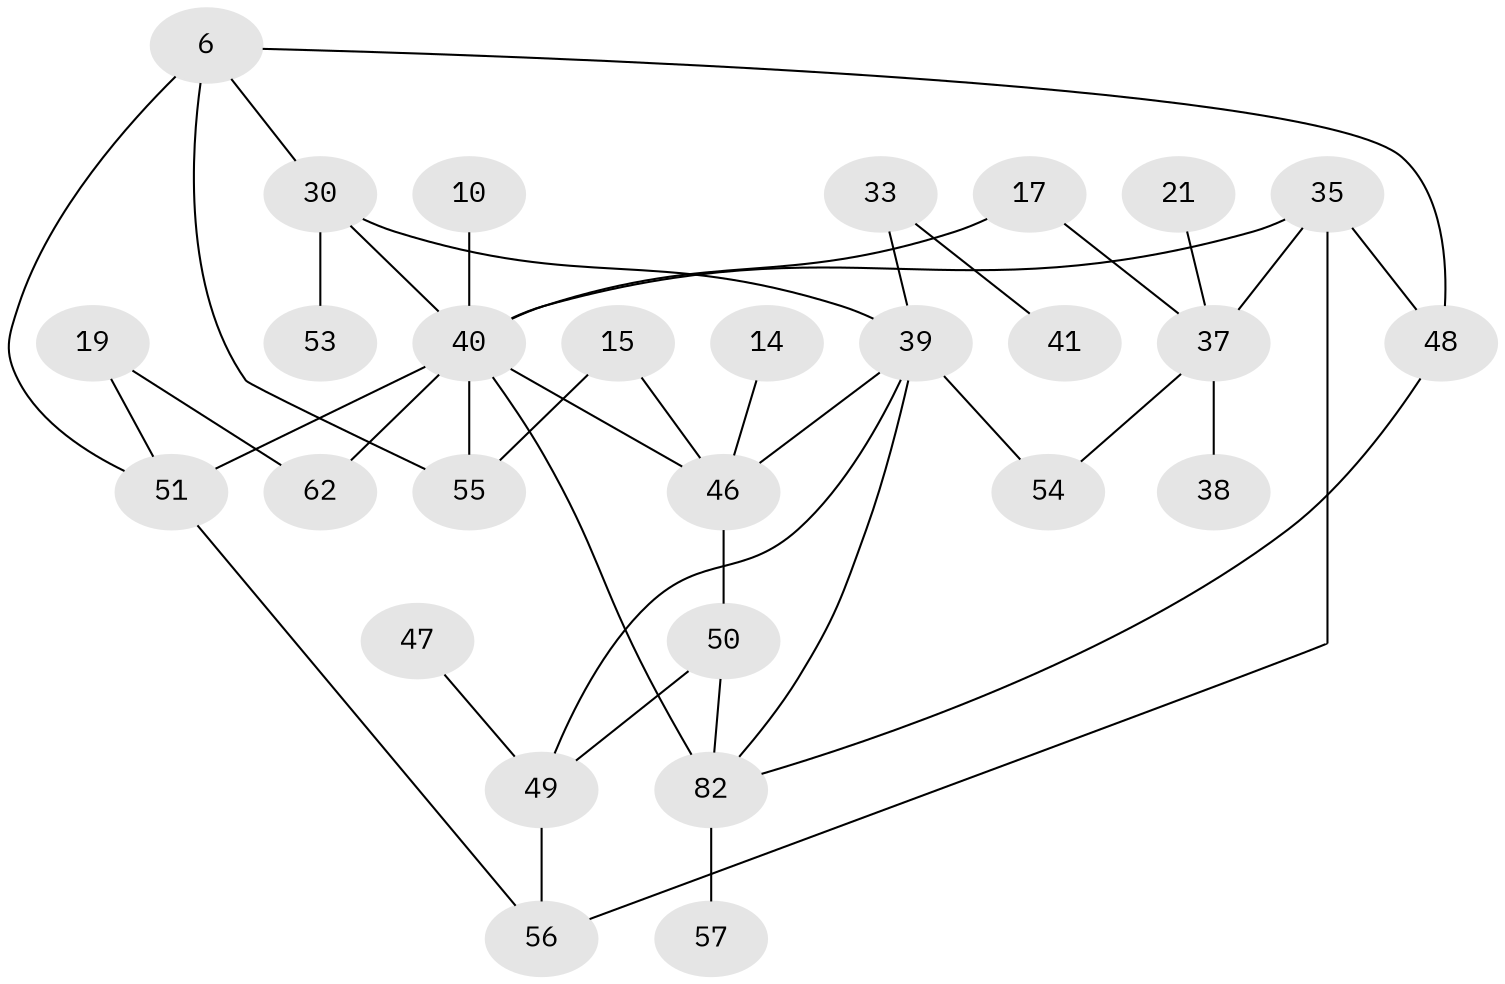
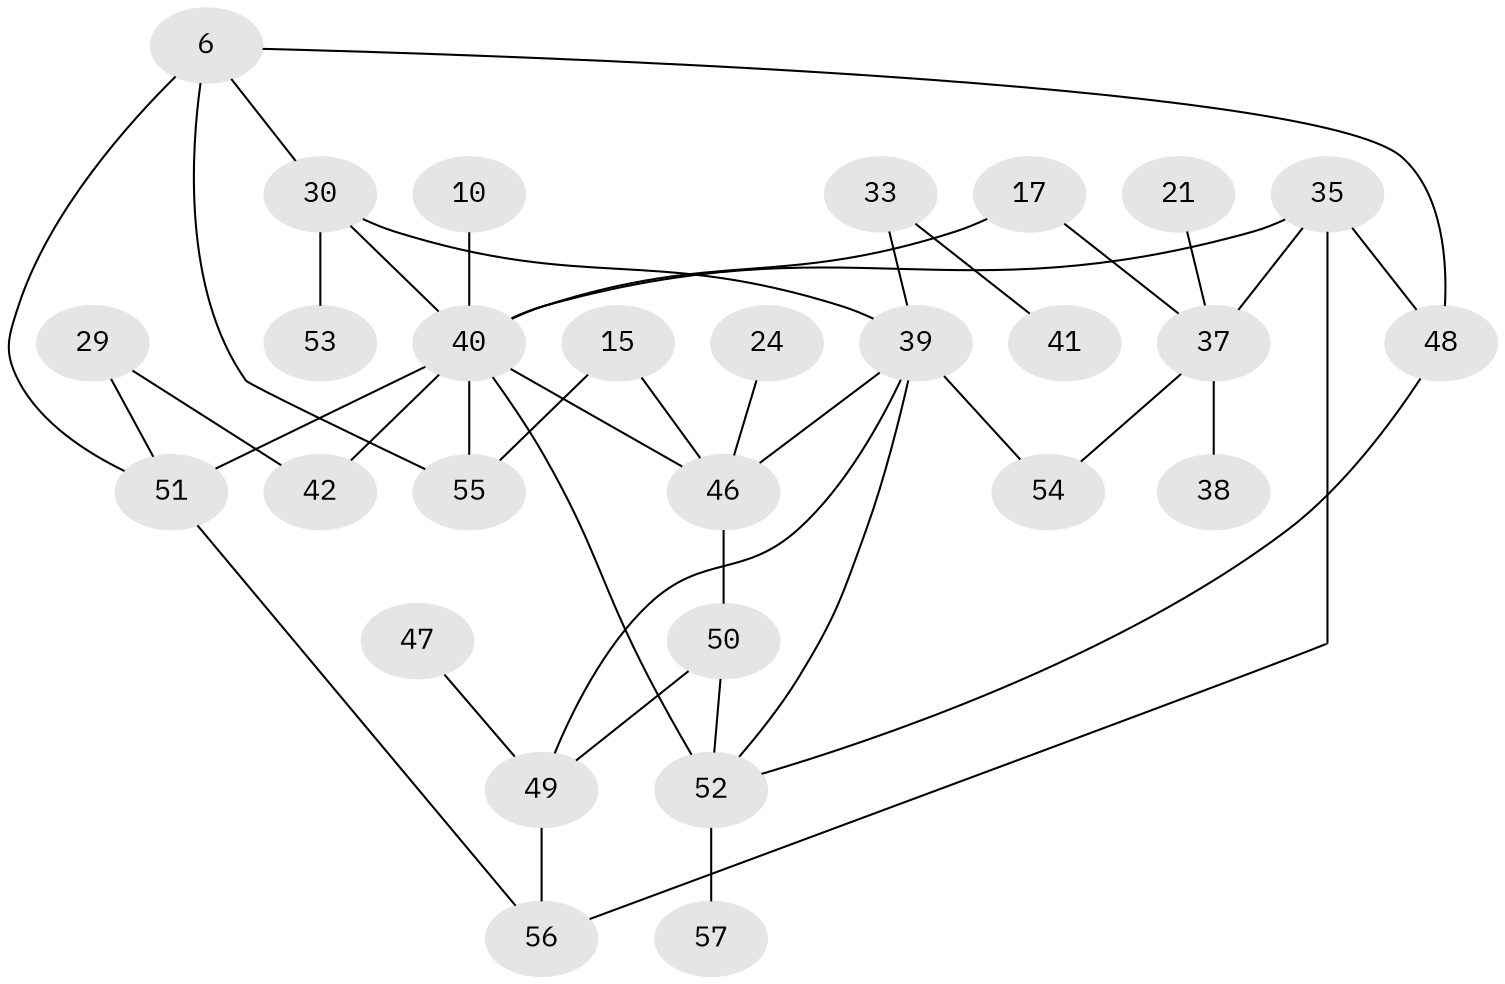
node "19": label "19" -> "29"
node "14": label "14" -> "24"
node "62": label "62" -> "42"
node "82": label "82" -> "52"
